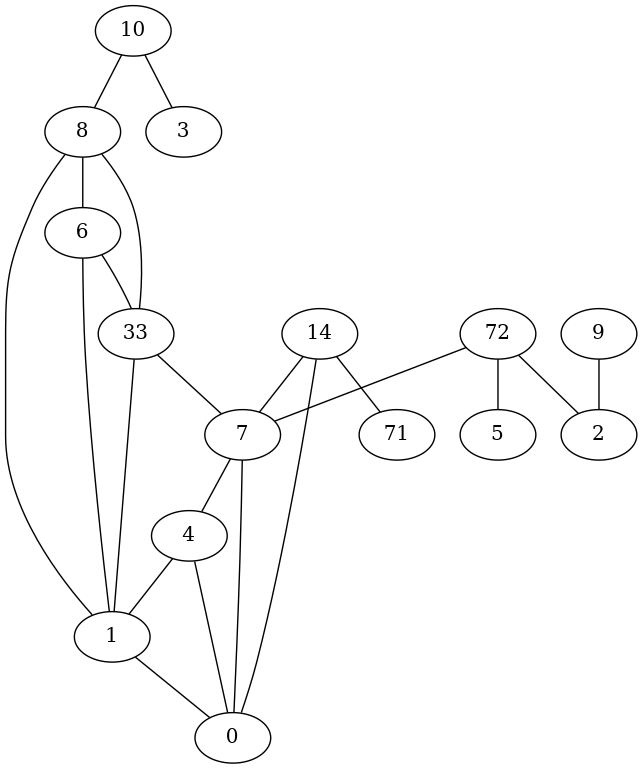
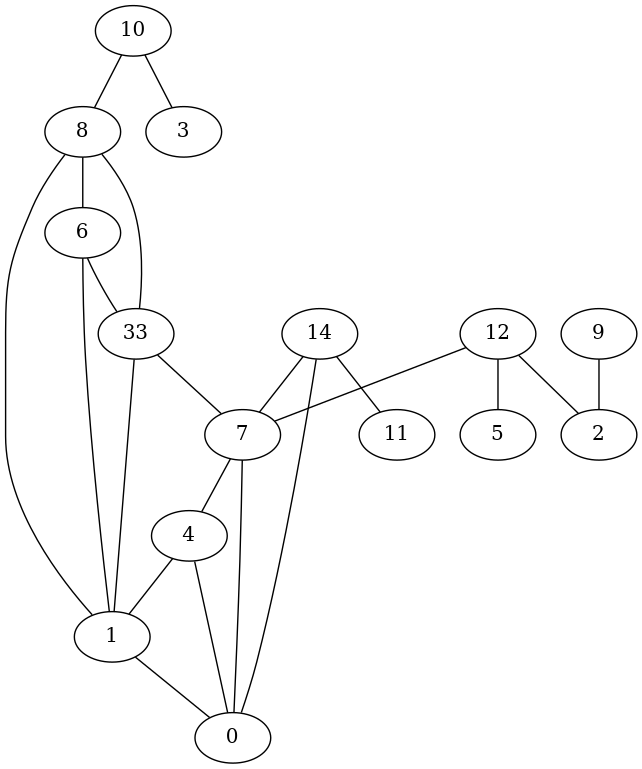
edge "6" -> "33": reversed
node "72": label "72" -> "12"
node "71": label "71" -> "11"
